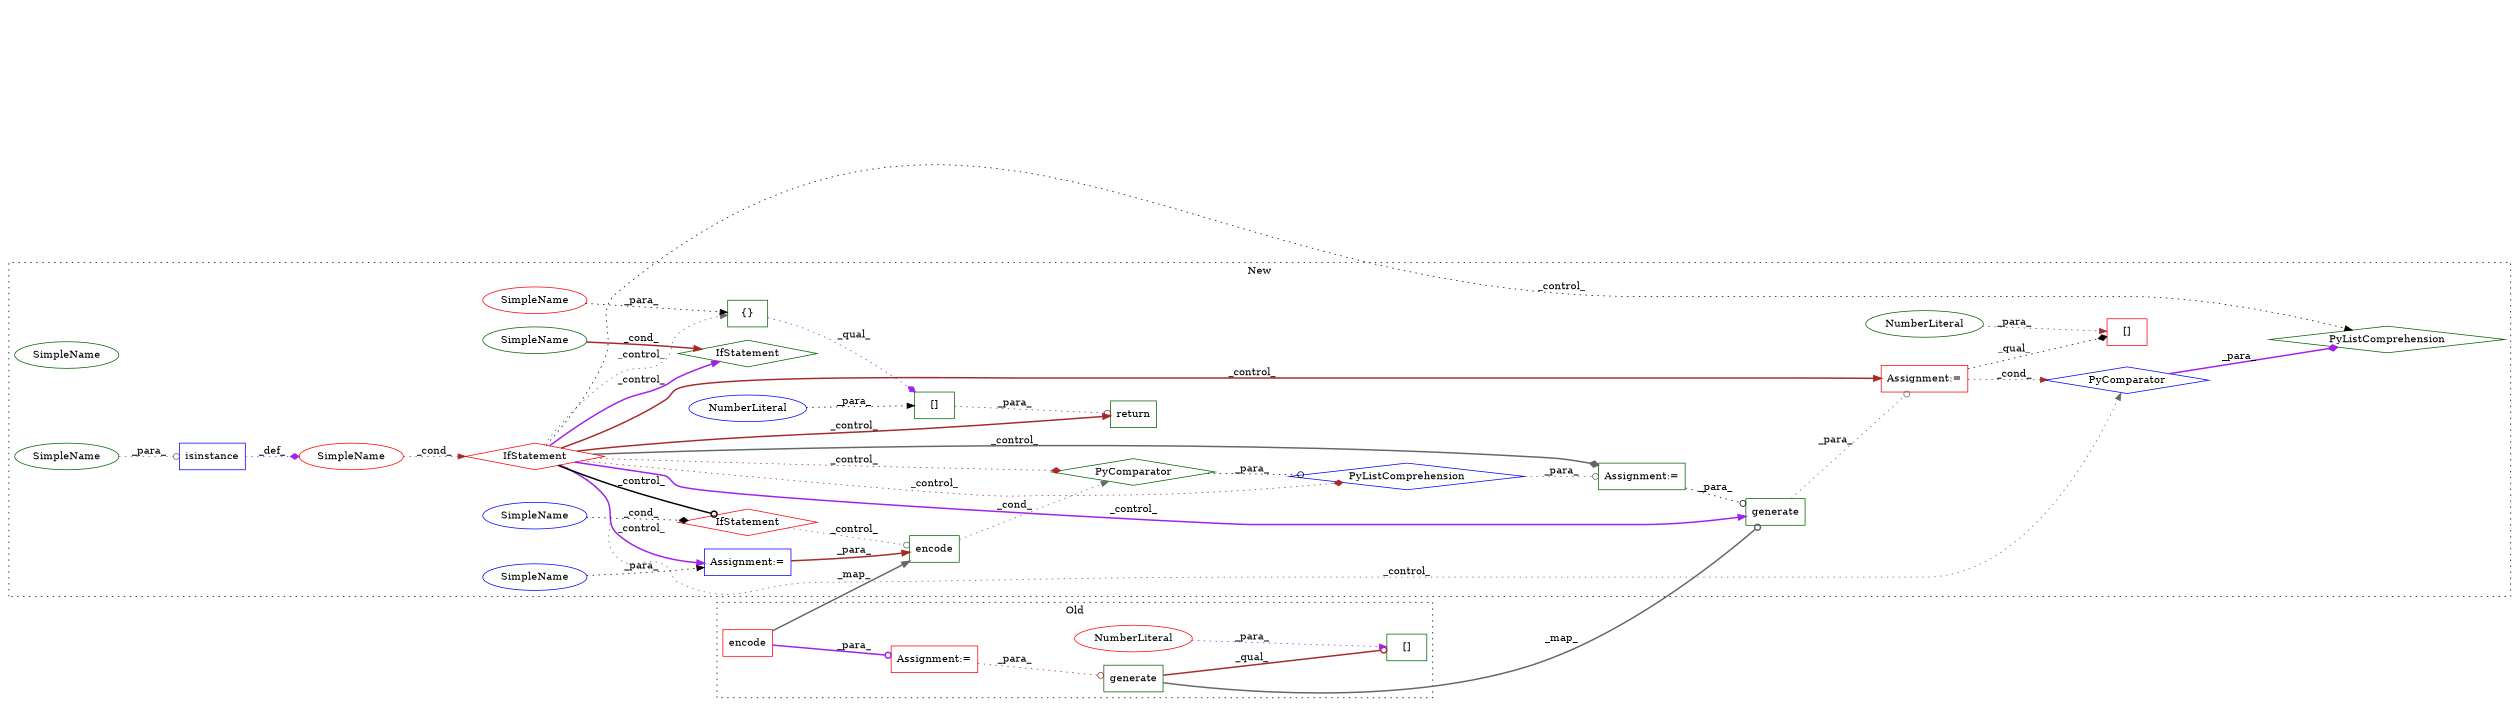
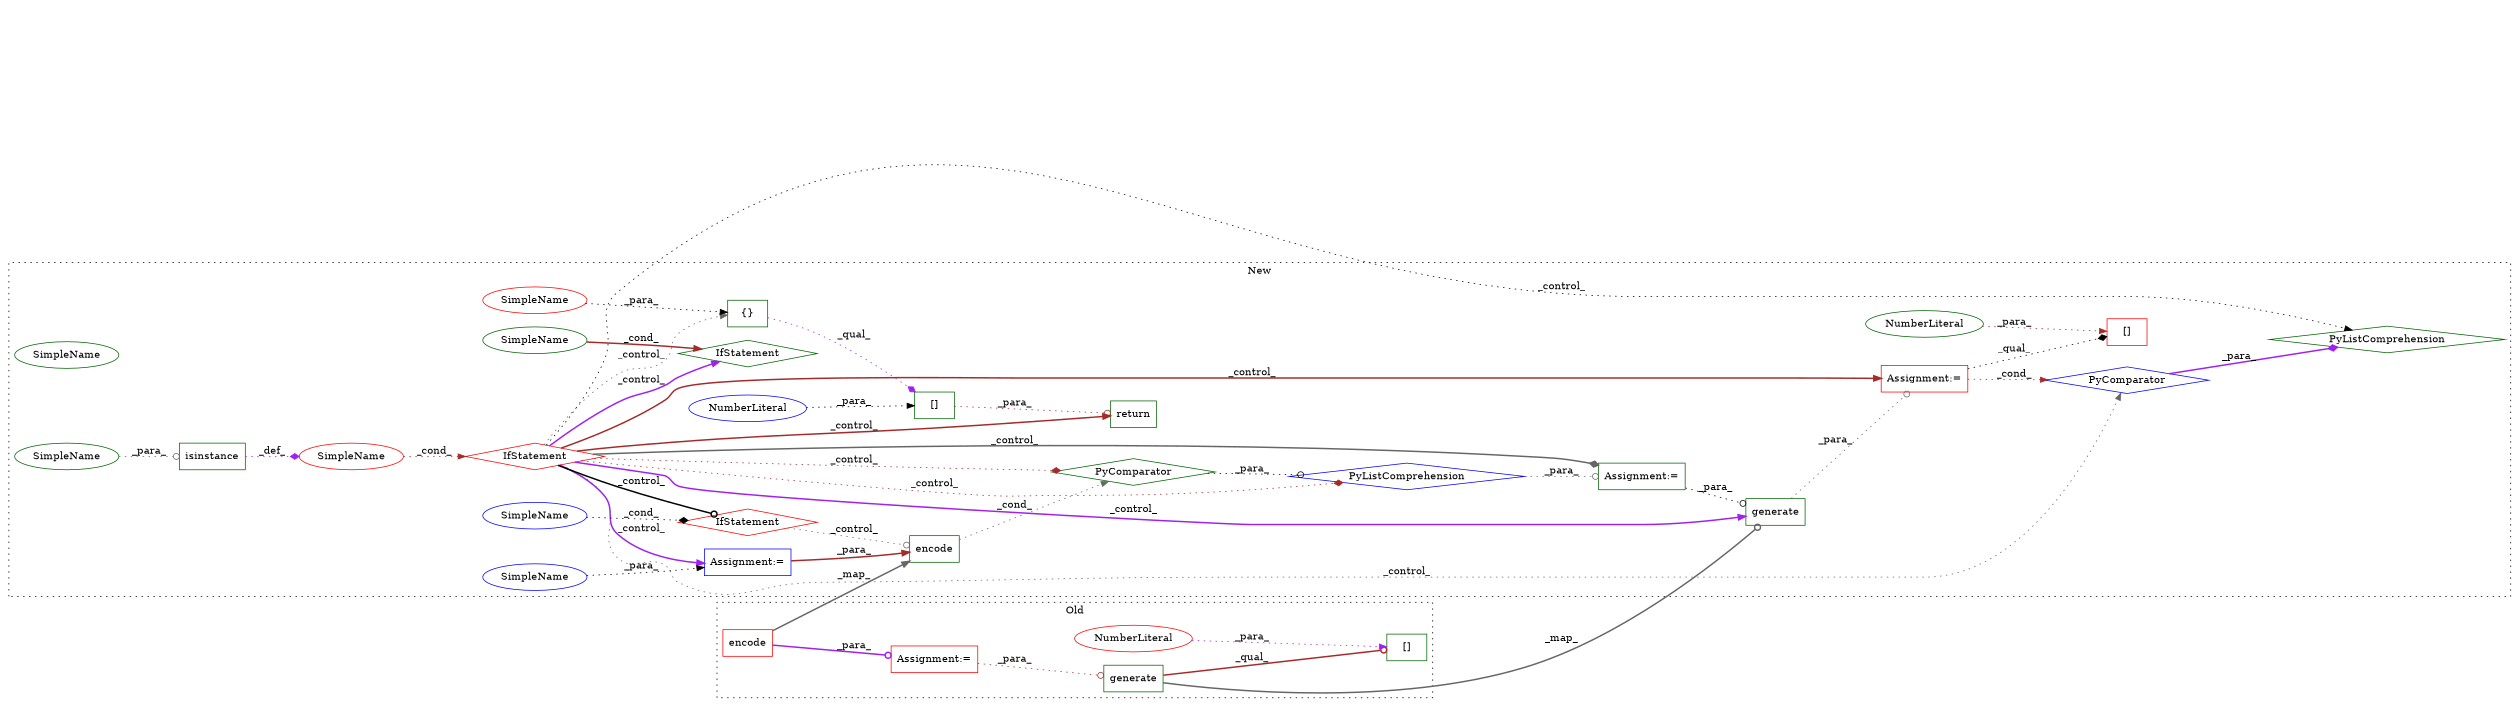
node "isinstance": color blue -> darkgreen
